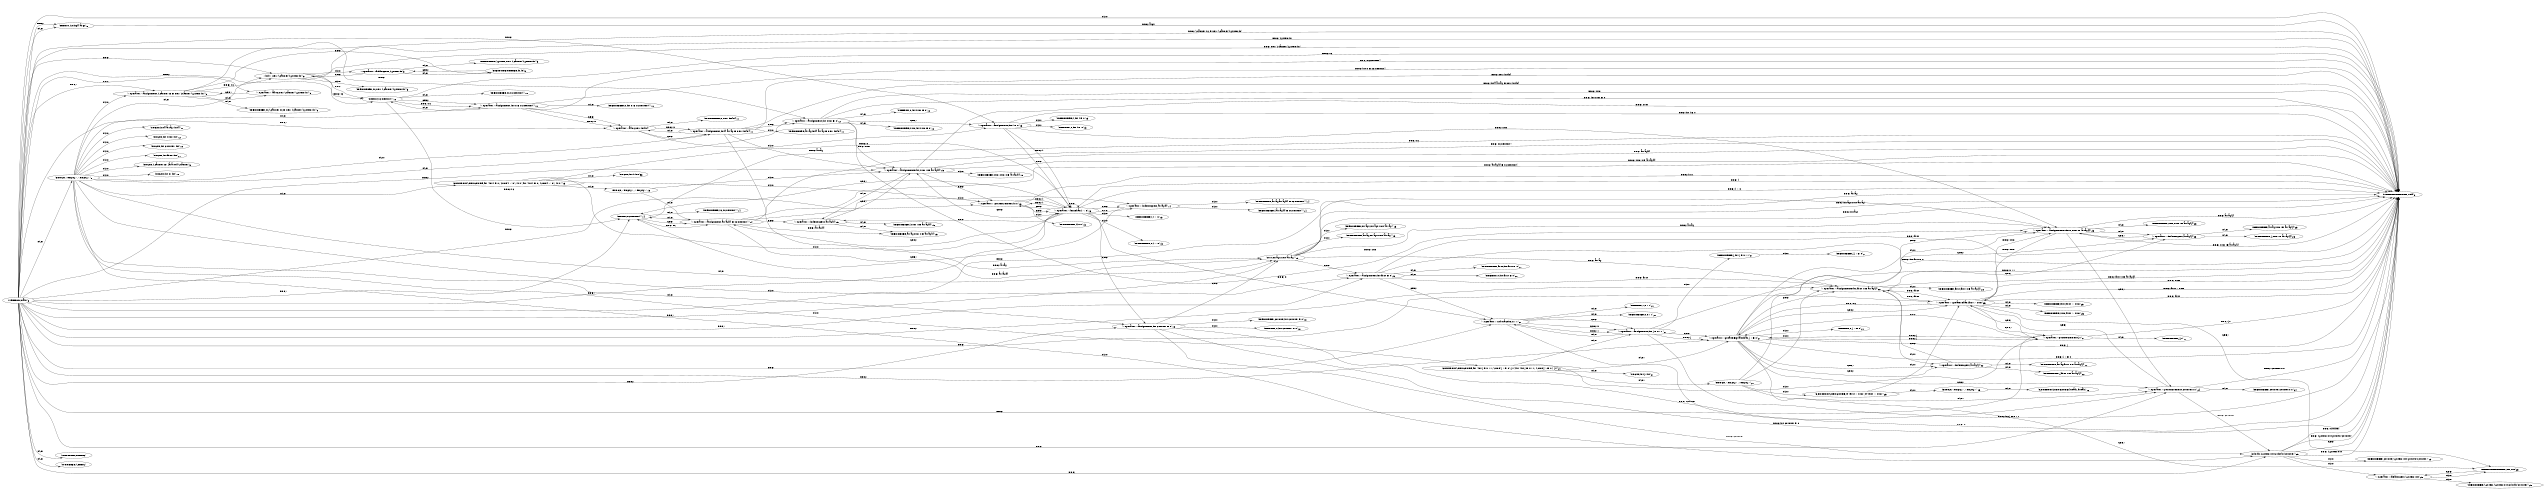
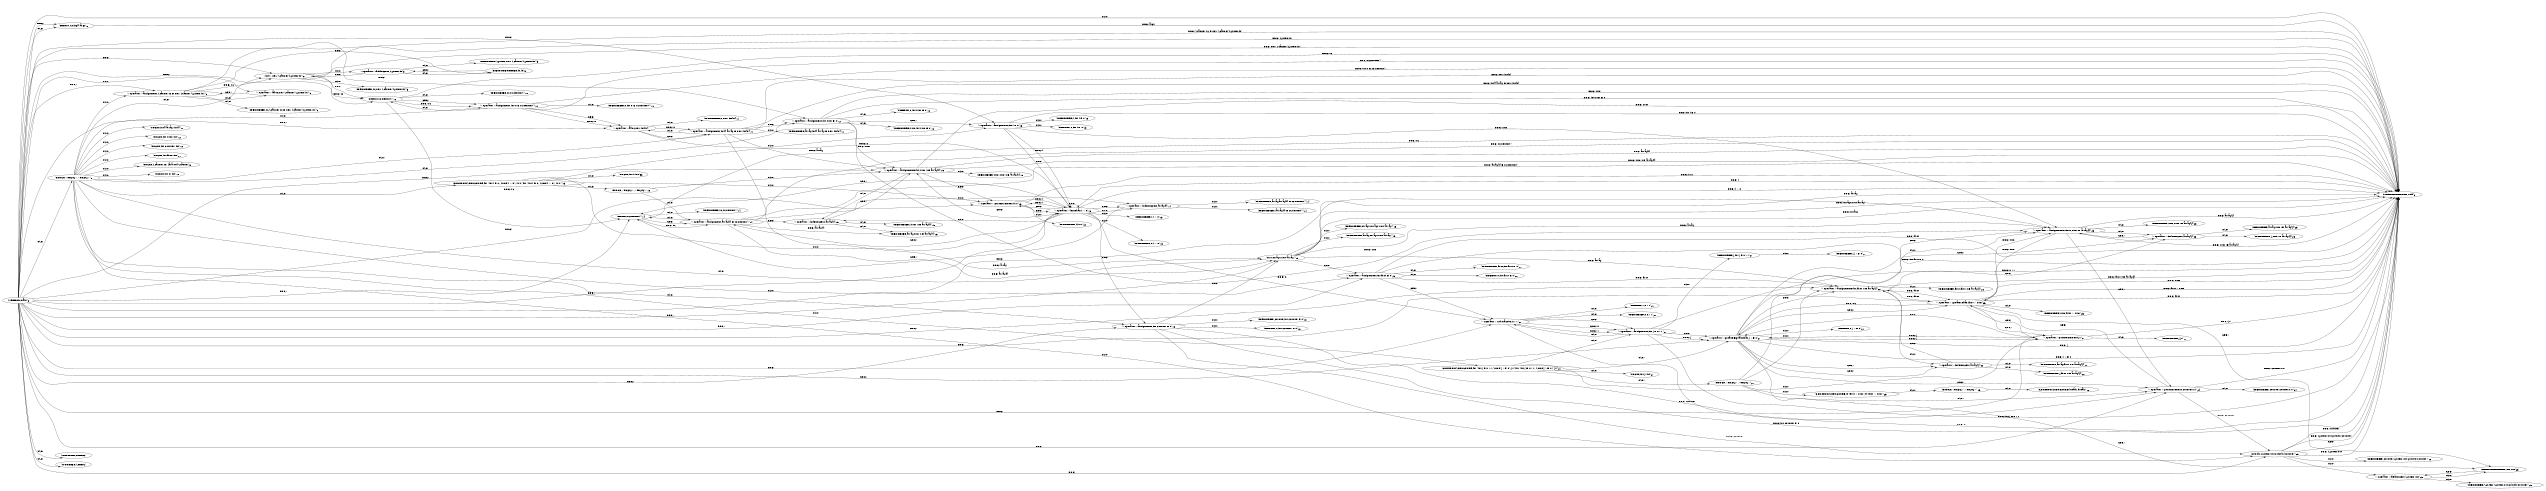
node "(IDENTIFIER,first,first > sum)": removed
edge "(CONTROL_STRUCTURE,if (first > sum),if (first > sum))" -> "(<operator>.greaterThan,first > sum)": removed, label "AST:"
